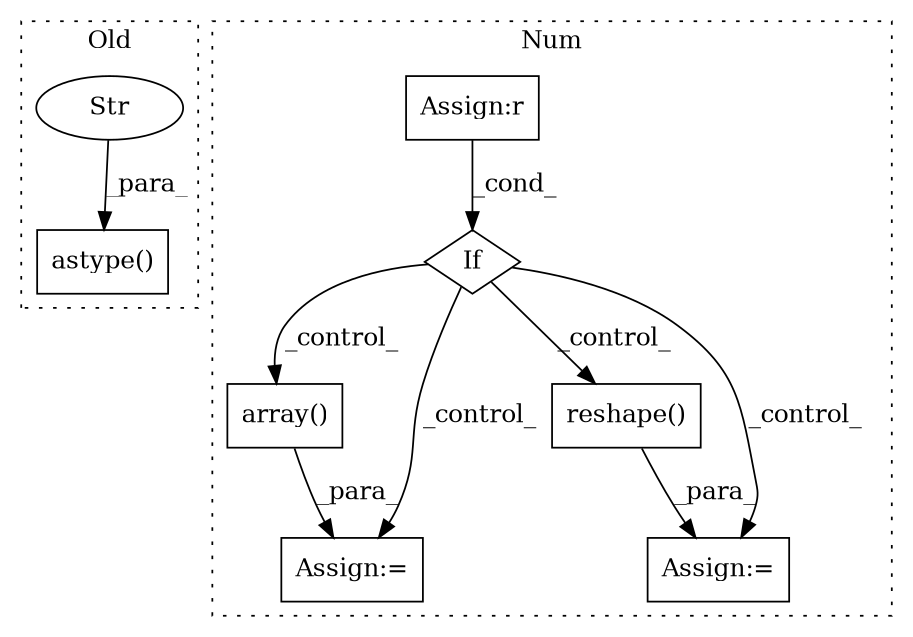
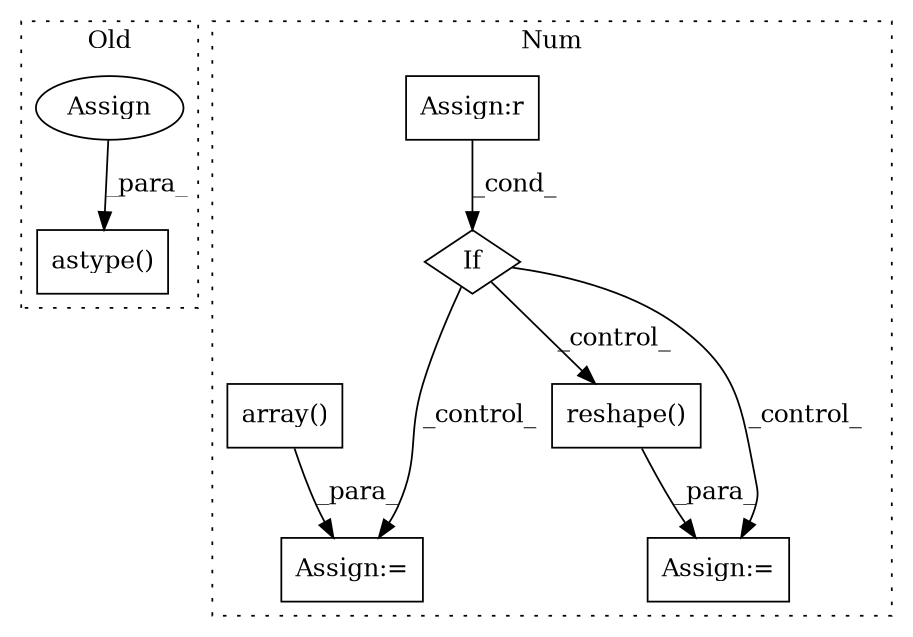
node "Str": label "Str" -> "Assign"
edge "If" -> "array()": removed, label "_control_"
